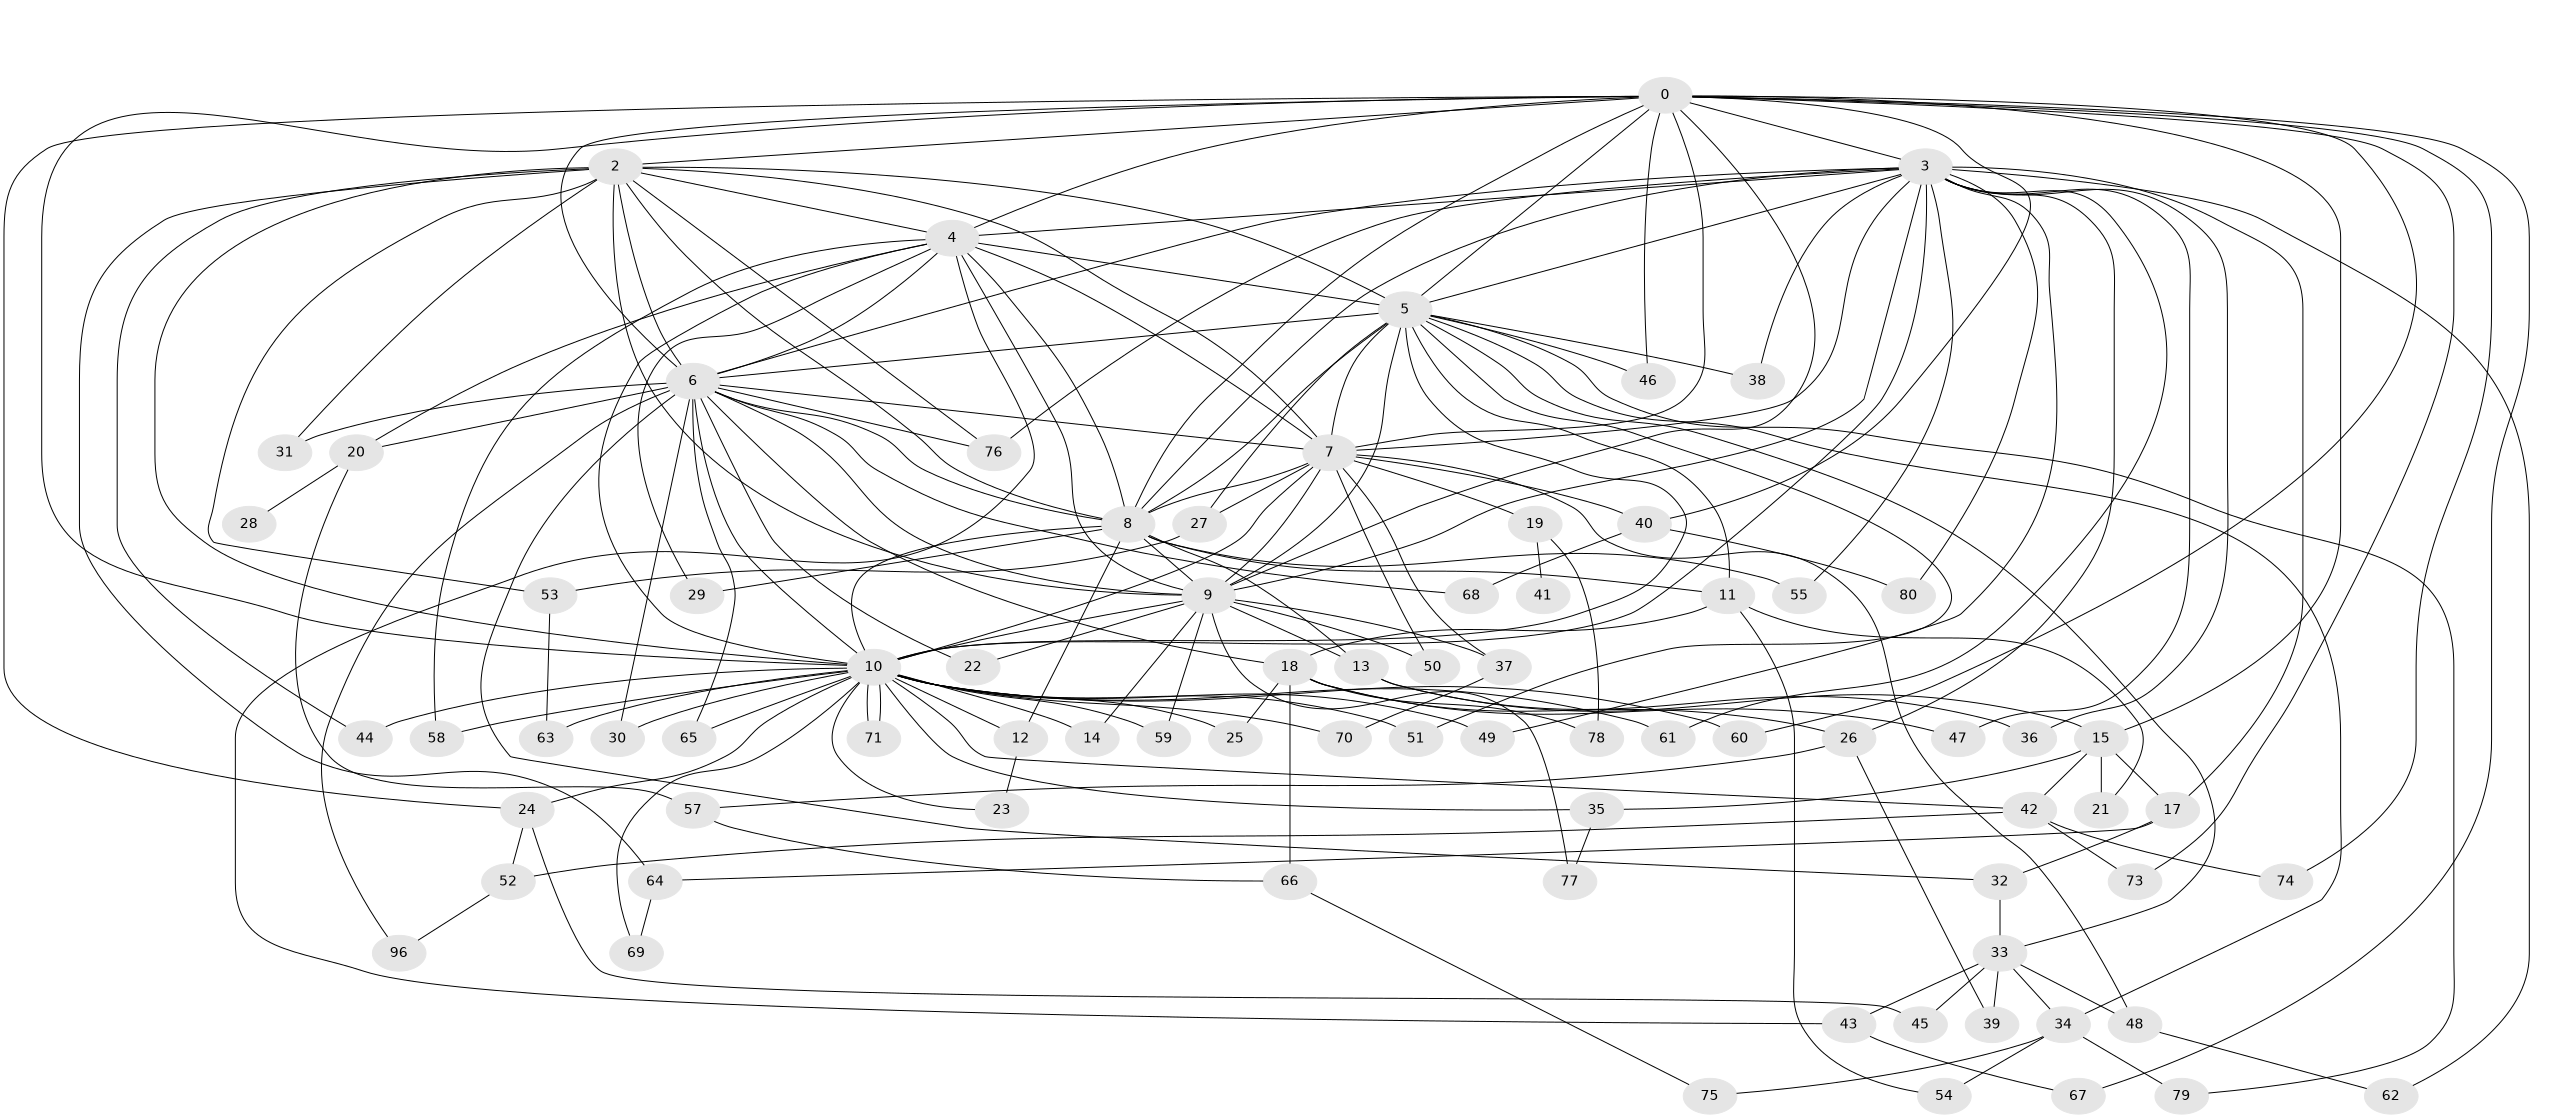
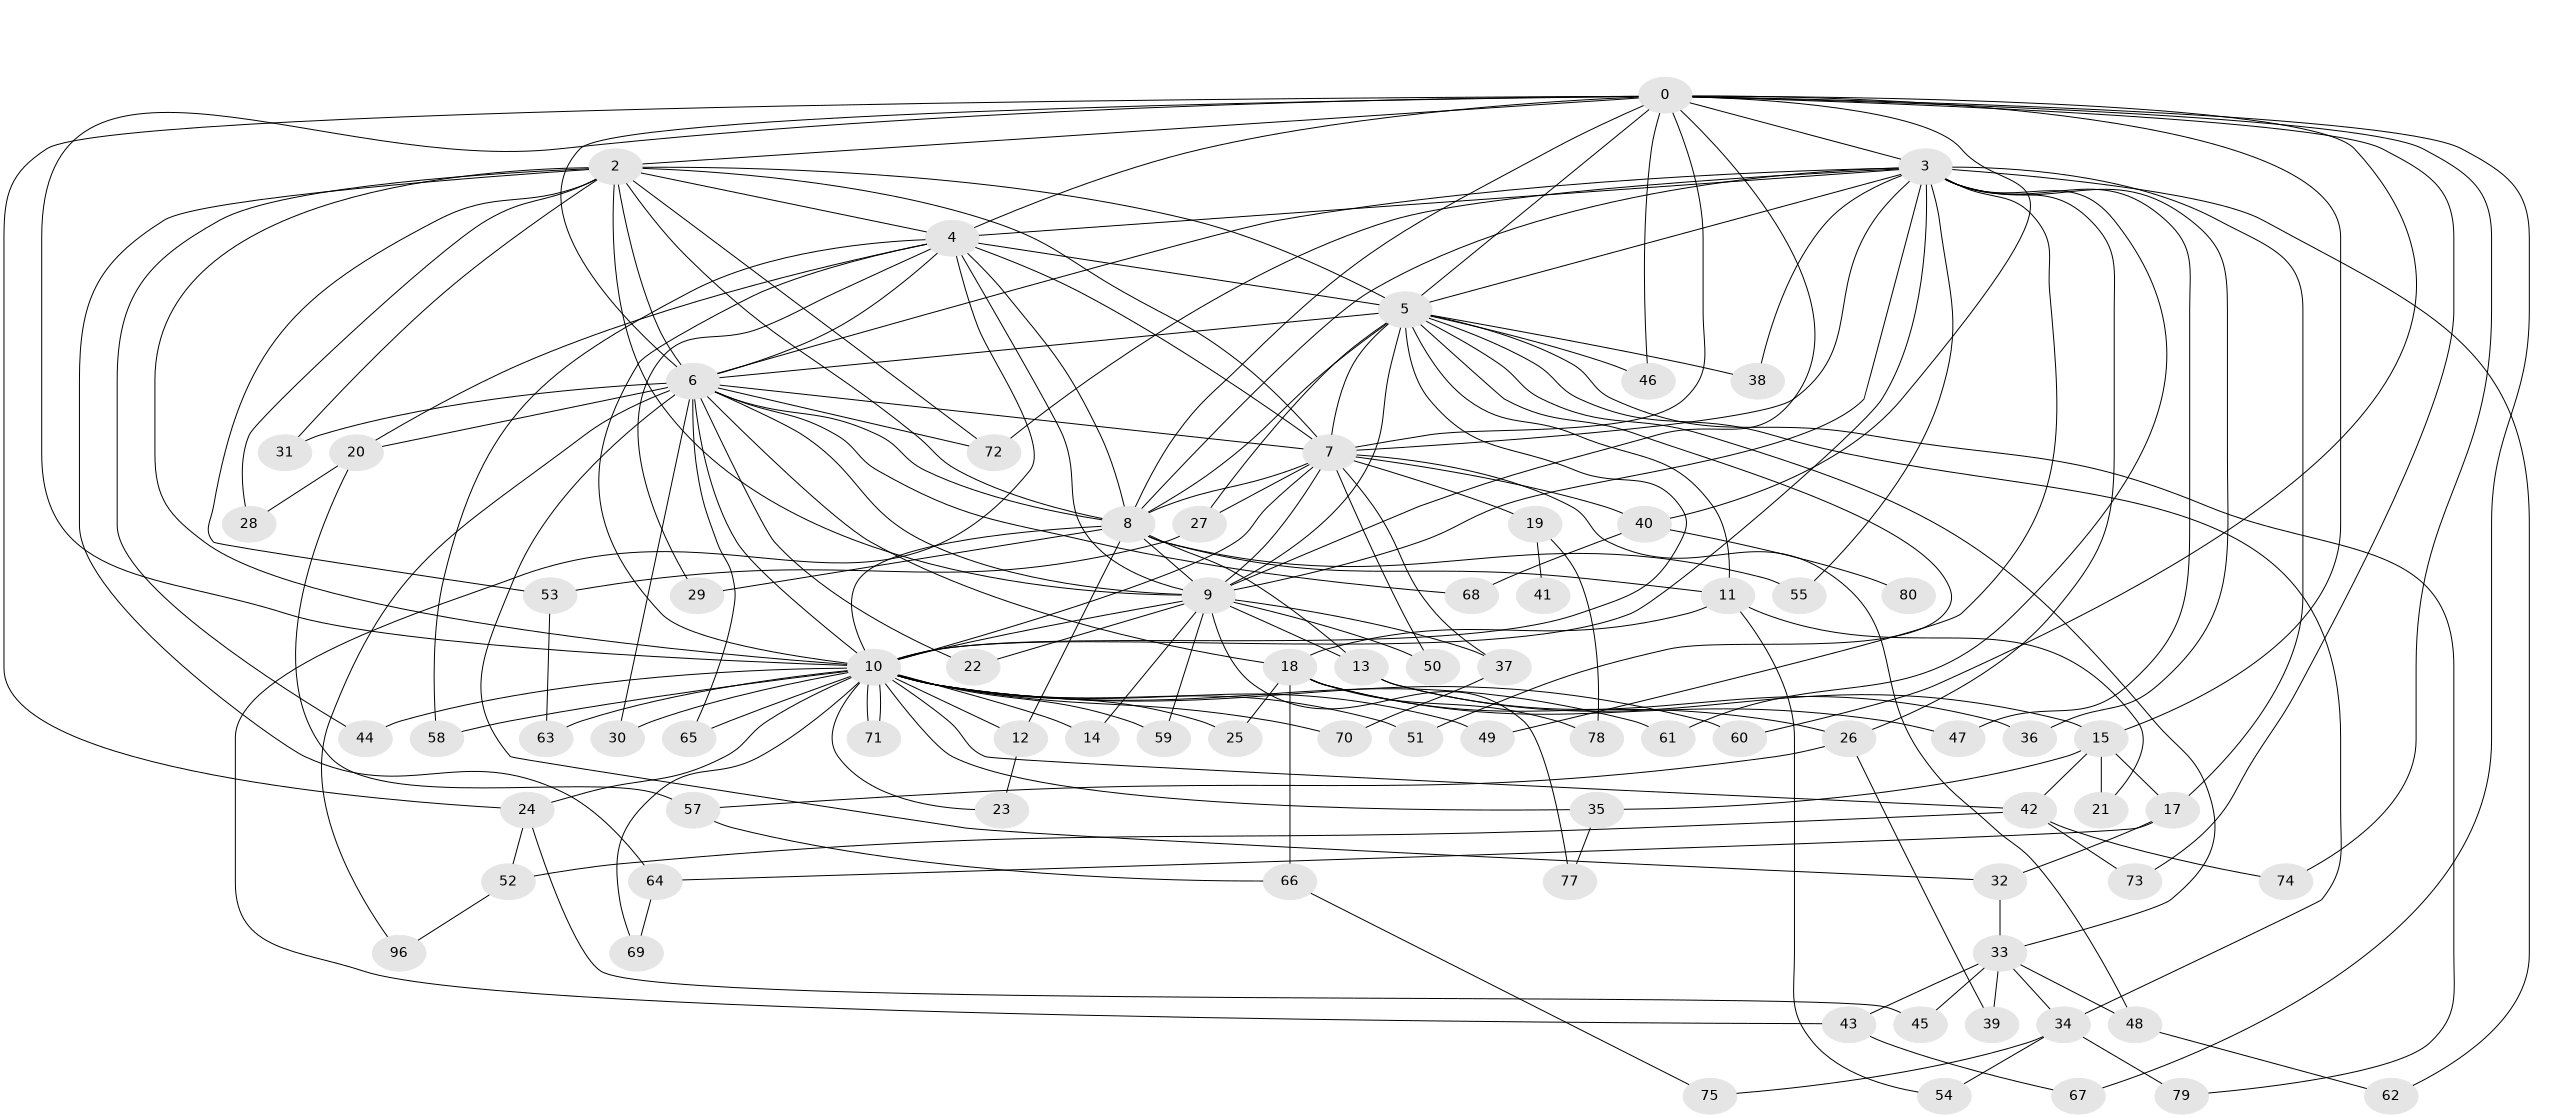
edge "2" -- "28": added
edge "3" -- "80": removed
node "76": label "76" -> "72"
